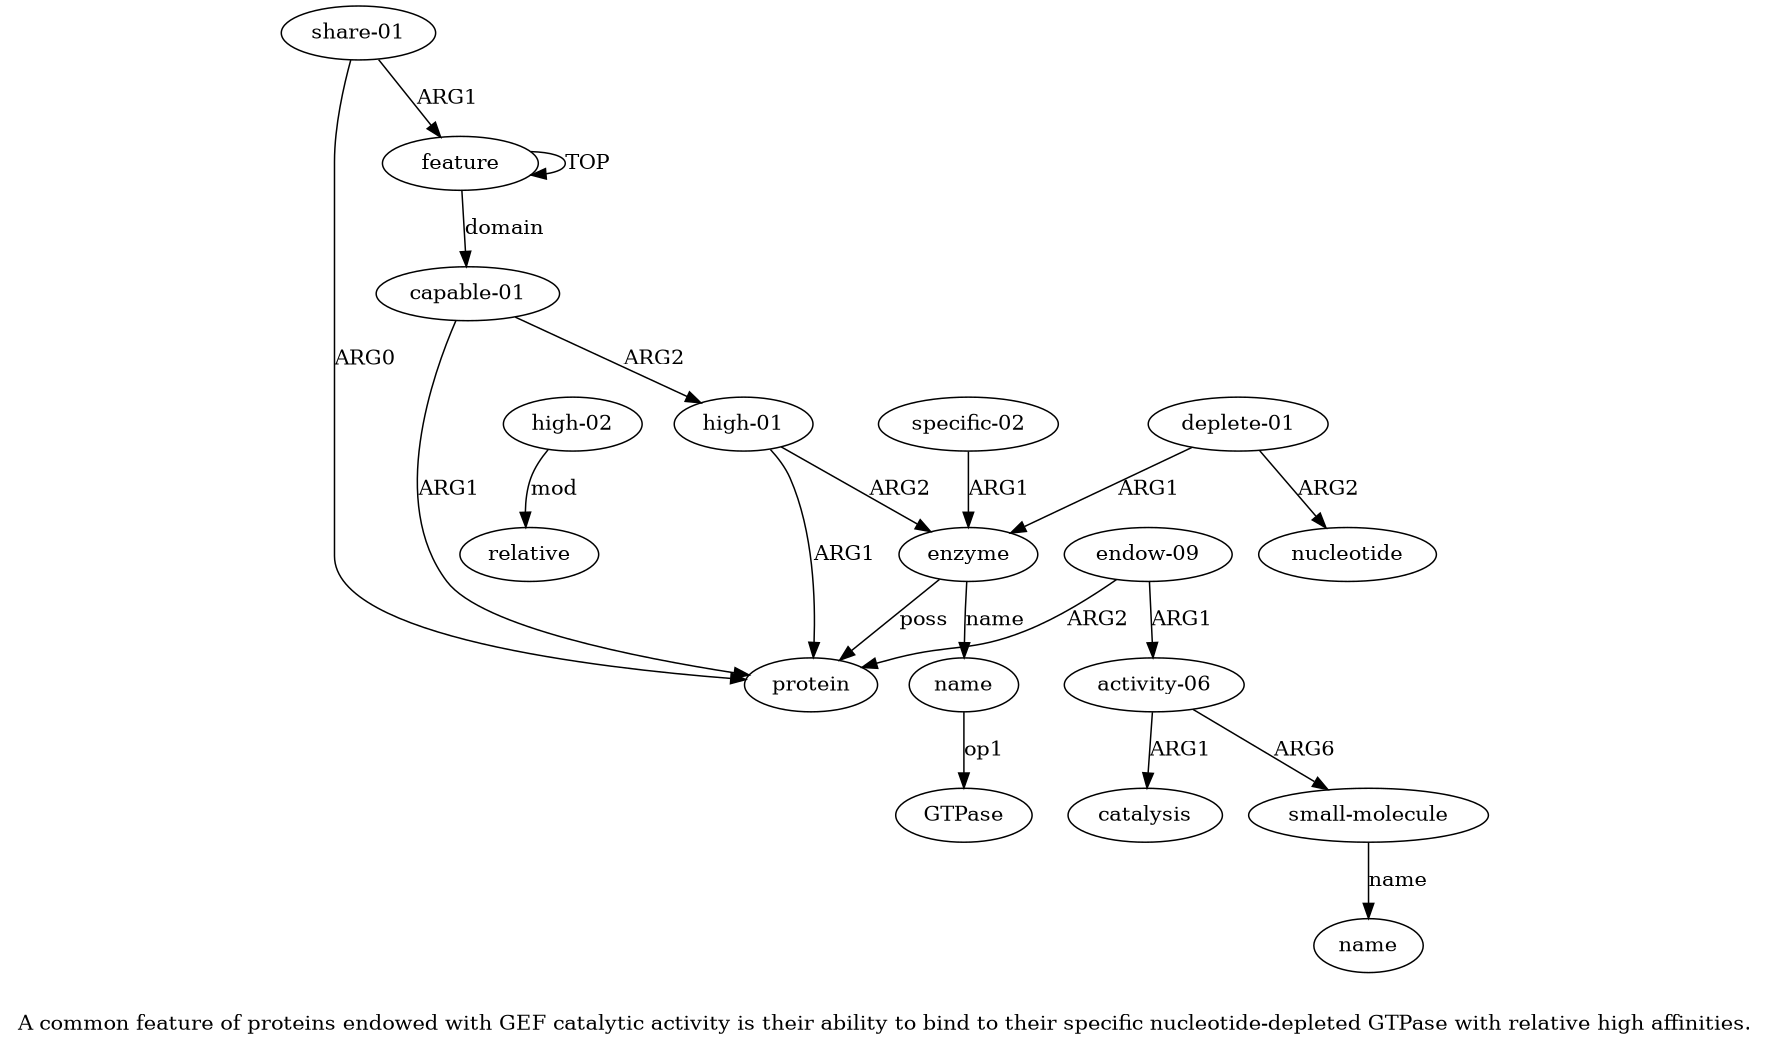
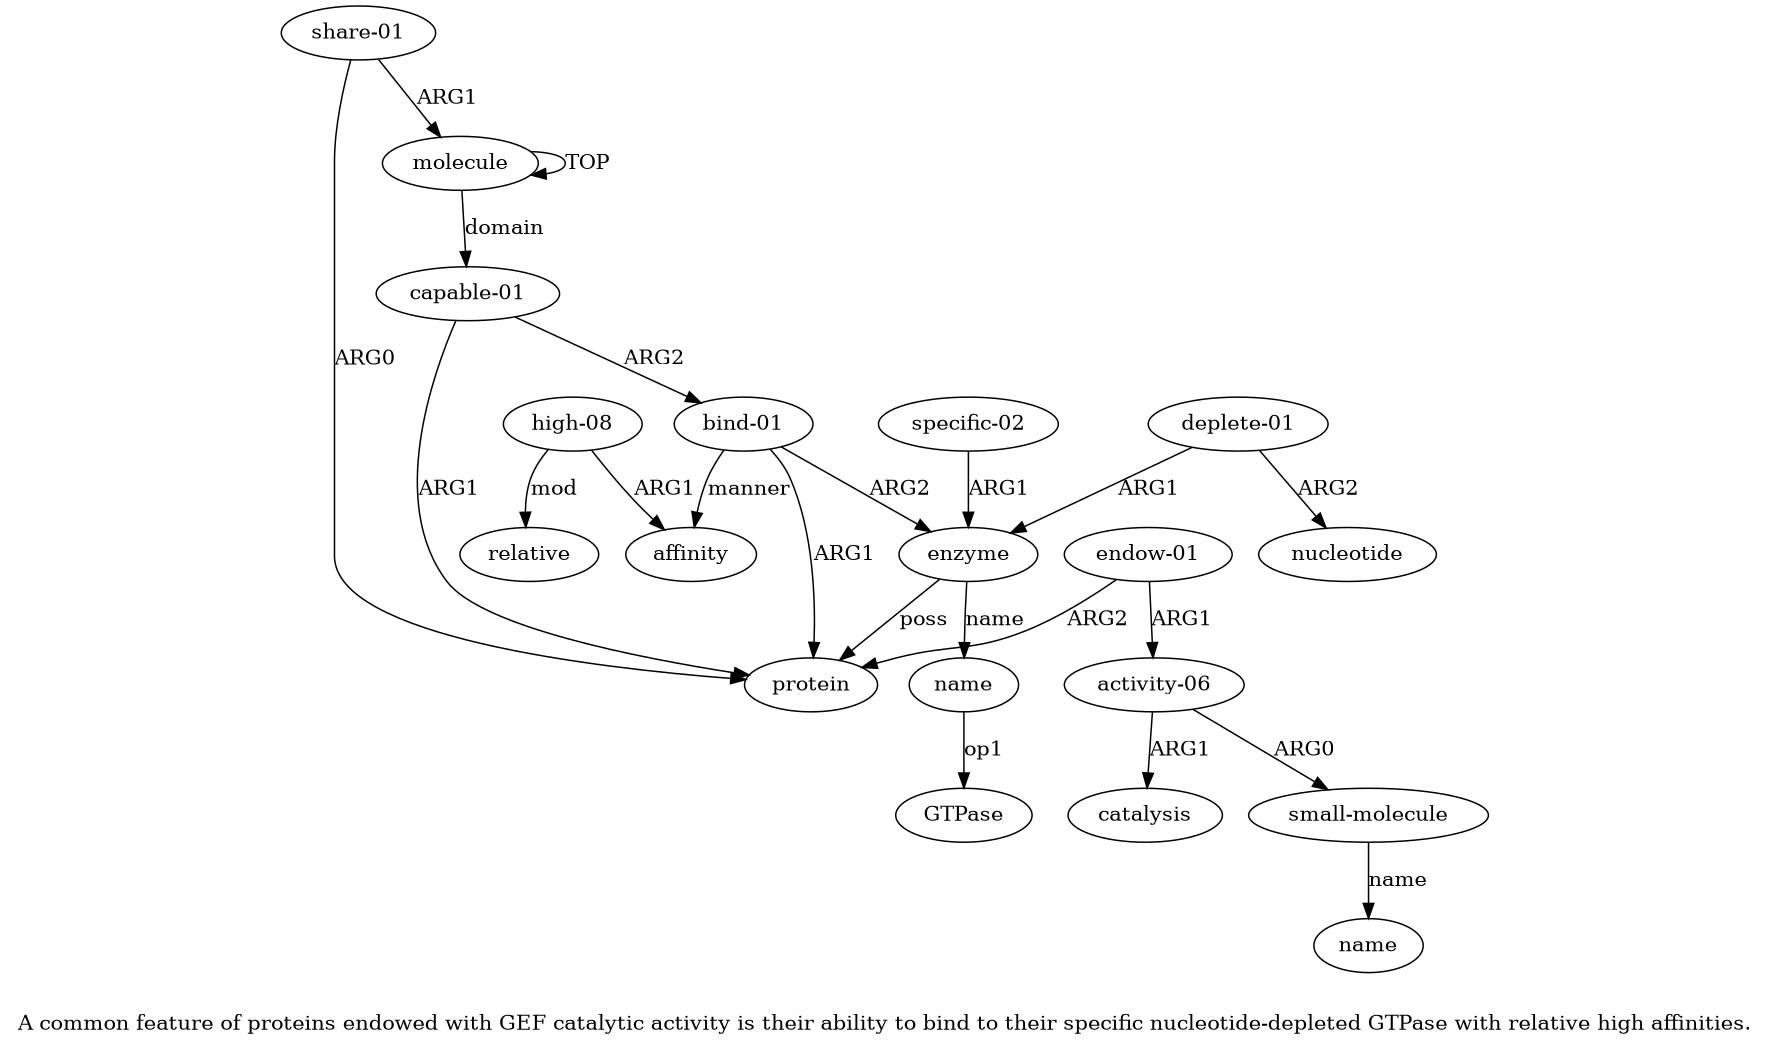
node "feature": label "feature" -> "molecule"
node "high-02": label "high-02" -> "high-08"
node "high-01": label "high-01" -> "bind-01"
node "affinity": added
node "endow-09": label "endow-09" -> "endow-01"
edge "activity-06" -> "small-molecule": label "ARG6" -> "ARG0"
